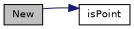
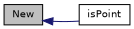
edge "New" -> "isPoint": reversed
